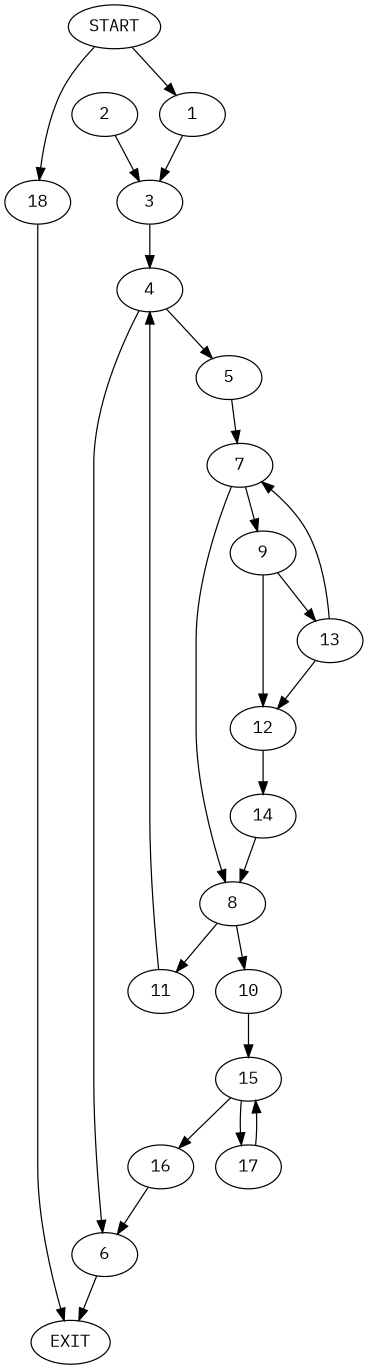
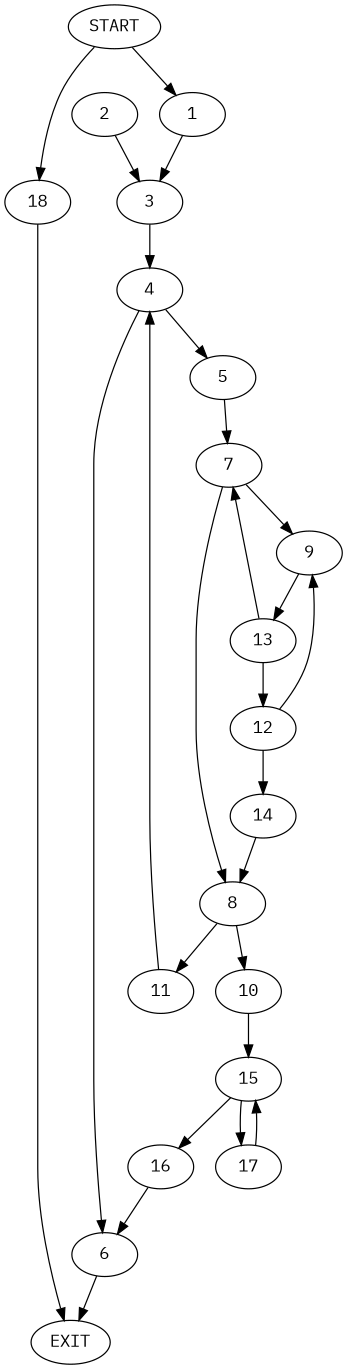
edge "9" -> "12": reversed
